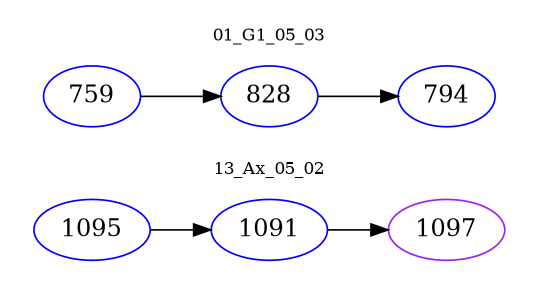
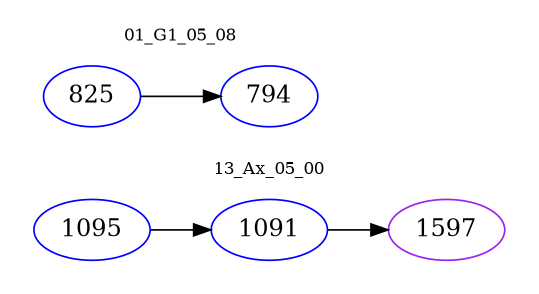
cluster "01_G1_05_03": label "01_G1_05_03" -> "01_G1_05_08"
node "759": removed
node "828": label "828" -> "825"
cluster "13_Ax_05_02": label "13_Ax_05_02" -> "13_Ax_05_00"
node "1097": label "1097" -> "1597"
